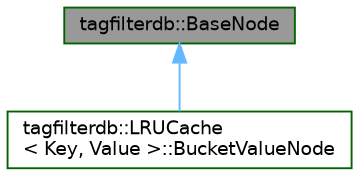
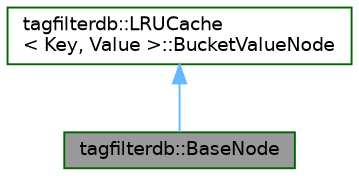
edge "tagfilterdb::LRUCache < Key, Value >::BucketValueNode" -> "tagfilterdb::BaseNode": reversed
